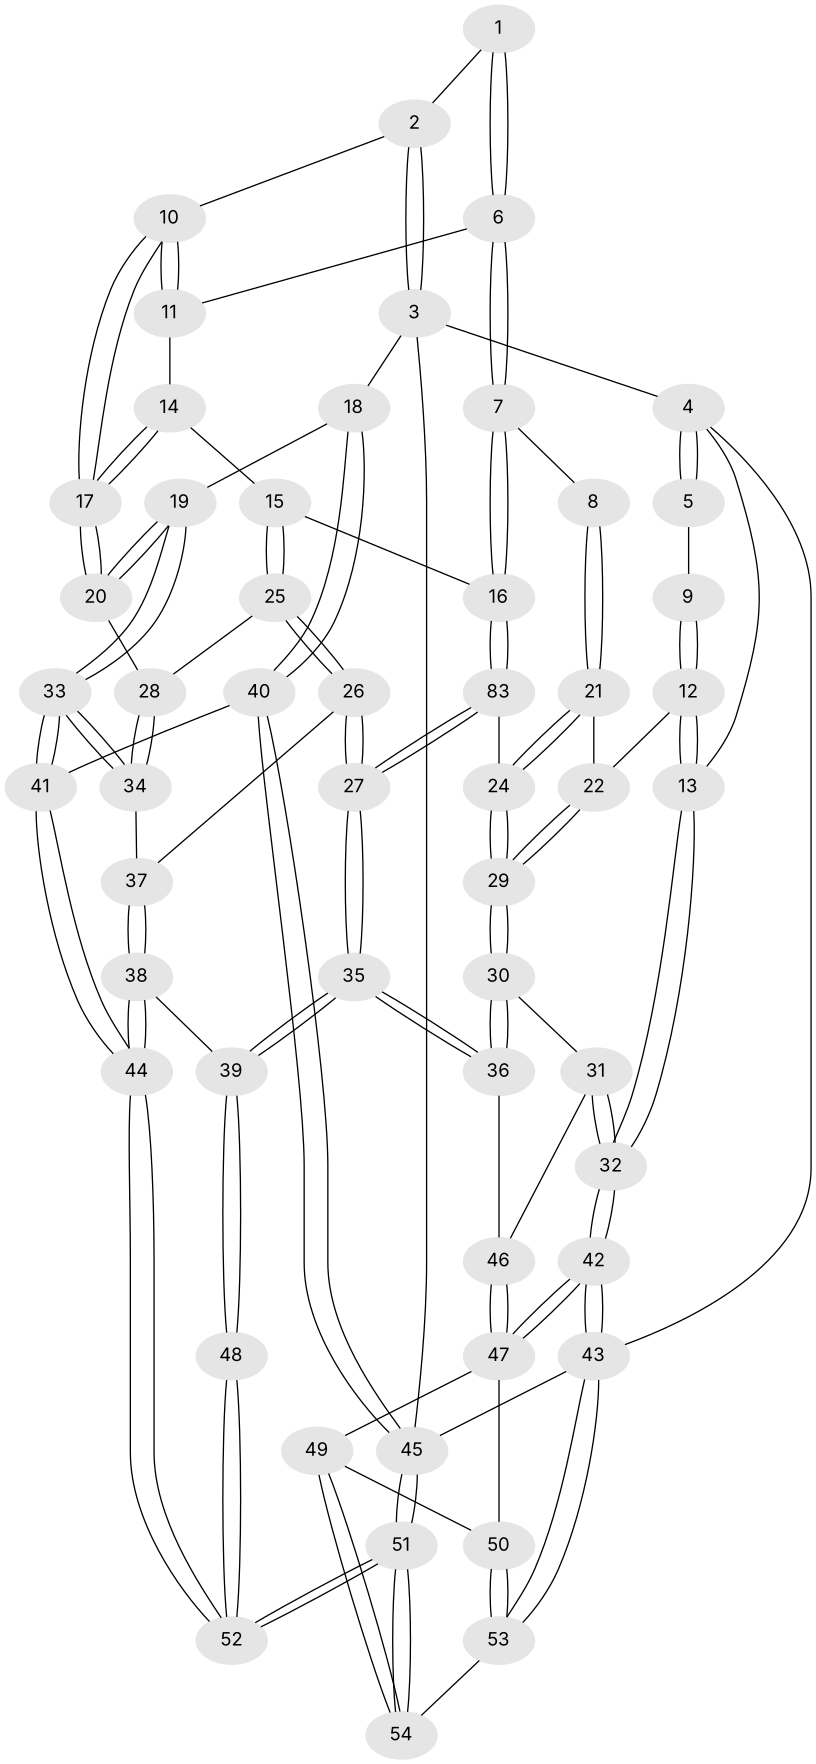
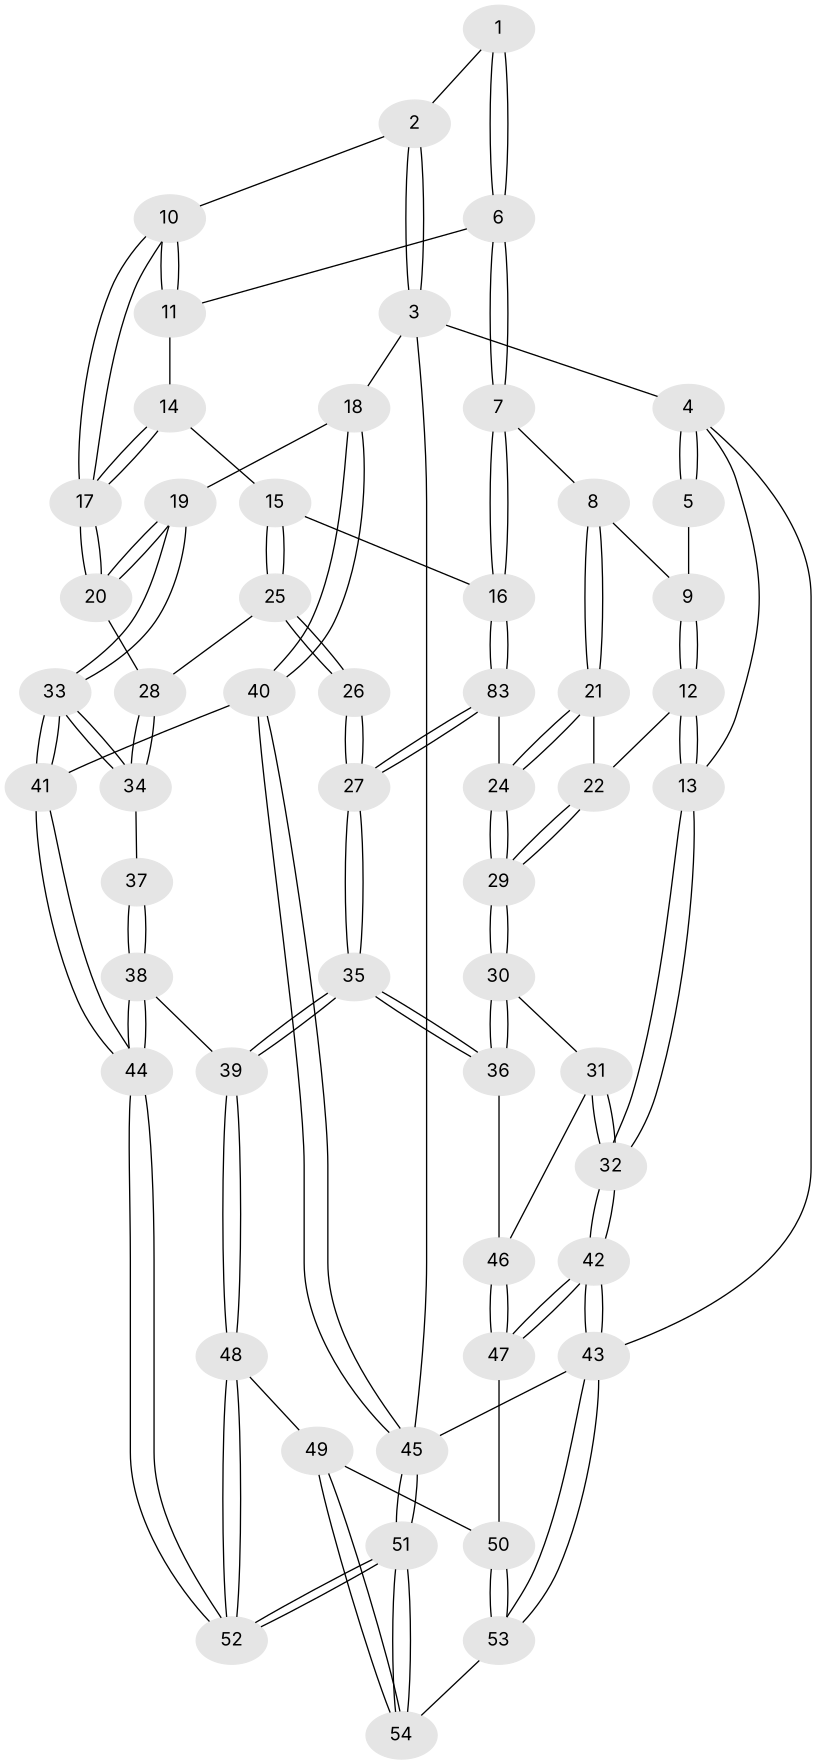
edge "8" -- "9": added
edge "26" -- "37": removed
edge "47" -- "49": now "48" -- "49"
